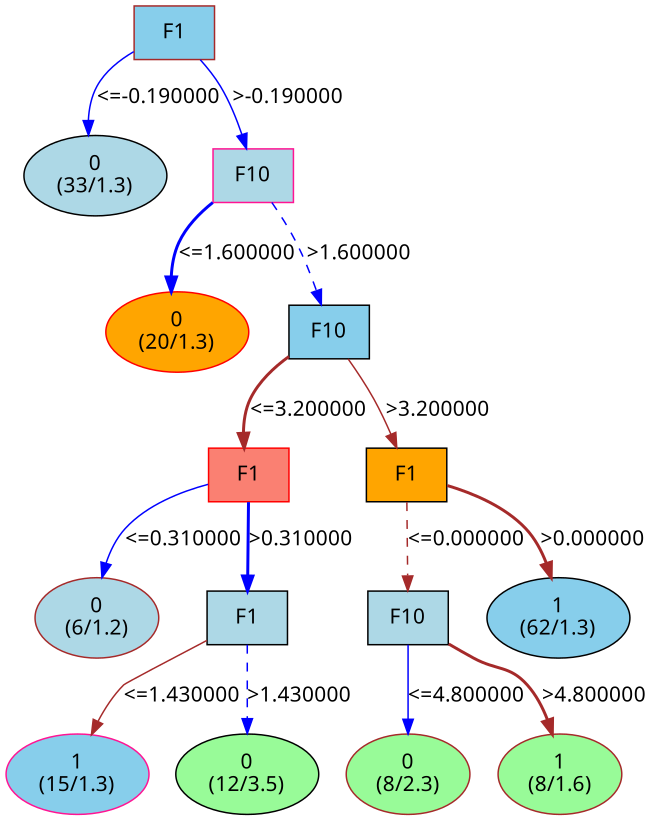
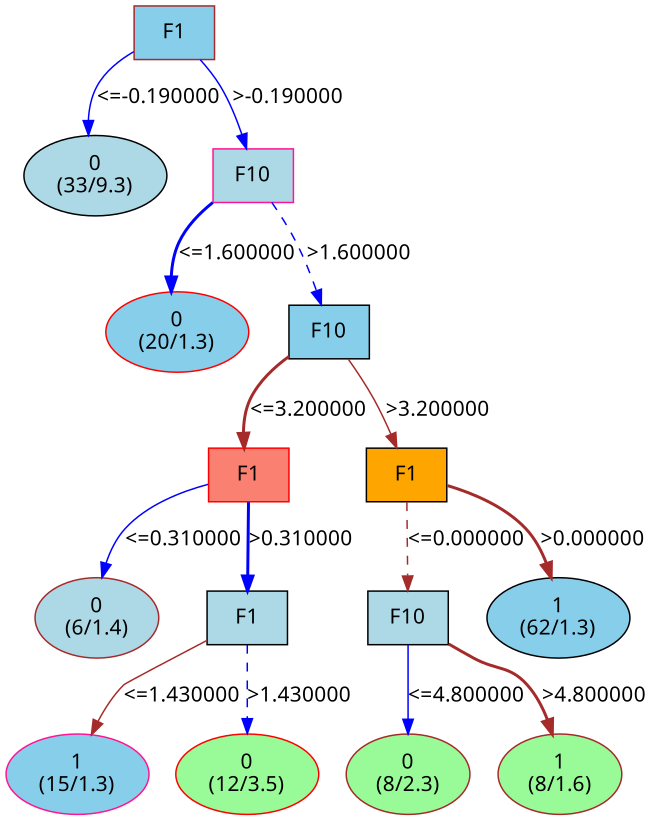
node "0 (33/1.3)": label "0 (33/1.3)" -> "0 (33/9.3)"
node "0 (20/1.3)": fillcolor orange -> skyblue
node "0 (6/1.2)": label "0 (6/1.2)" -> "0 (6/1.4)"
node "0 (12/3.5)": color black -> red
